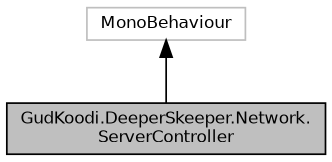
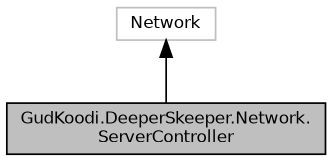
node "MonoBehaviour": label "MonoBehaviour" -> "Network"
